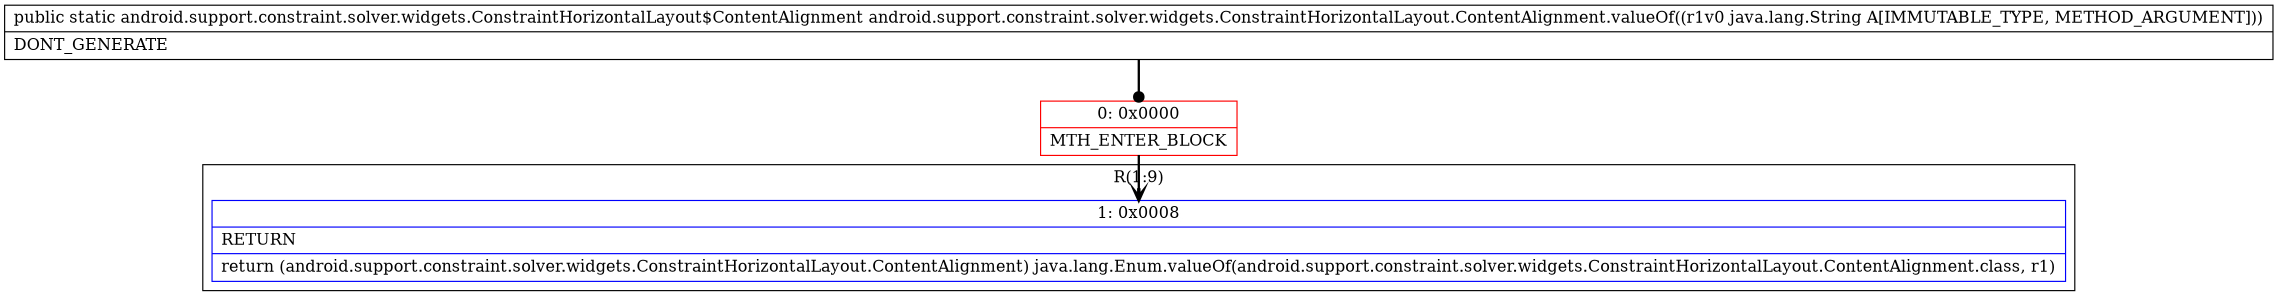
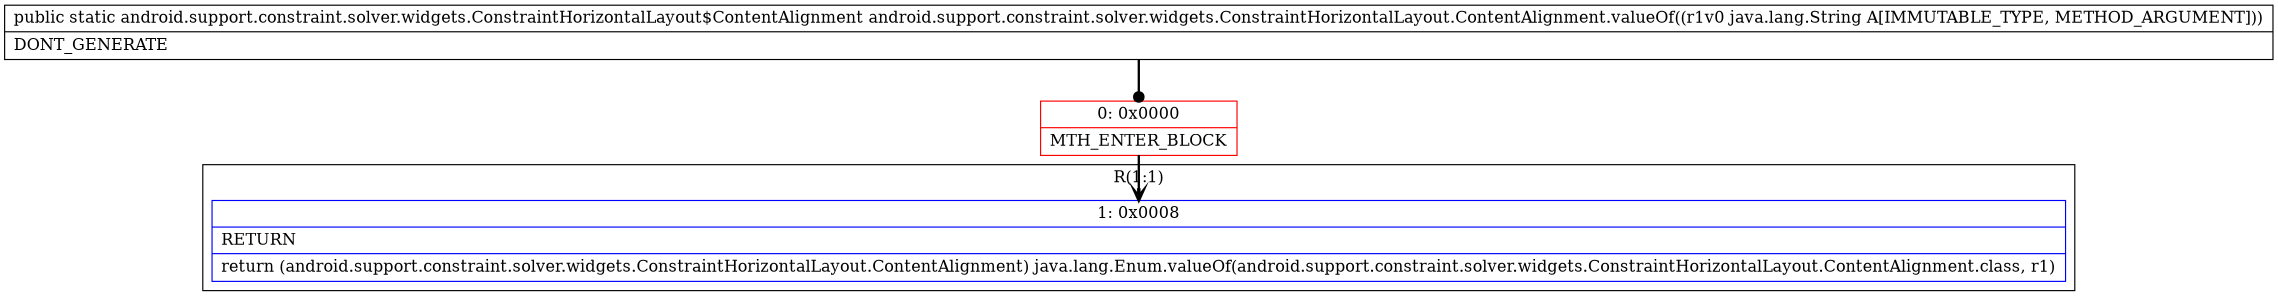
cluster "R(1:9)": label "R(1:9)" -> "R(1:1)"
